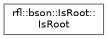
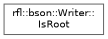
node "rfl::bson::IsRoot:: IsRoot": label "rfl::bson::IsRoot:: IsRoot" -> "rfl::bson::Writer:: IsRoot"
